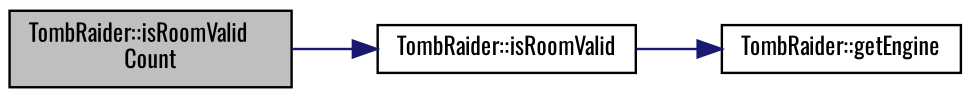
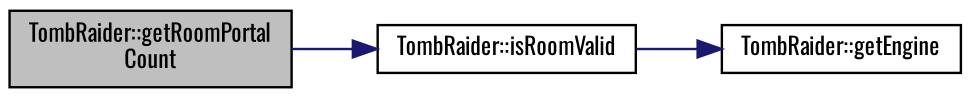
node "TombRaider::isRoomValid Count": label "TombRaider::isRoomValid Count" -> "TombRaider::getRoomPortal Count"
